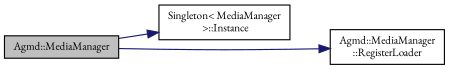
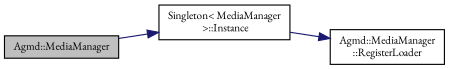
edge "Agmd::MediaManager" -> "Agmd::MediaManager ::RegisterLoader": now "Singleton< MediaManager >::Instance" -> "Agmd::MediaManager ::RegisterLoader"
